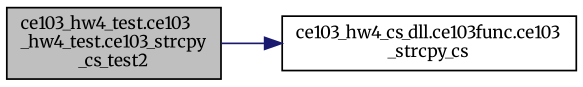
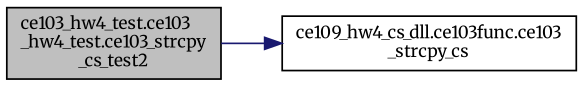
node "ce103_hw4_cs_dll.ce103func.ce103 _strcpy_cs": label "ce103_hw4_cs_dll.ce103func.ce103 _strcpy_cs" -> "ce109_hw4_cs_dll.ce103func.ce103 _strcpy_cs"
